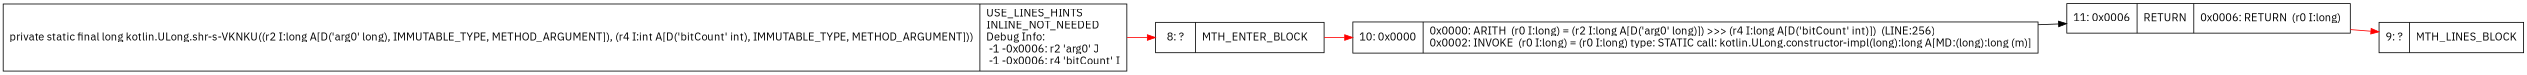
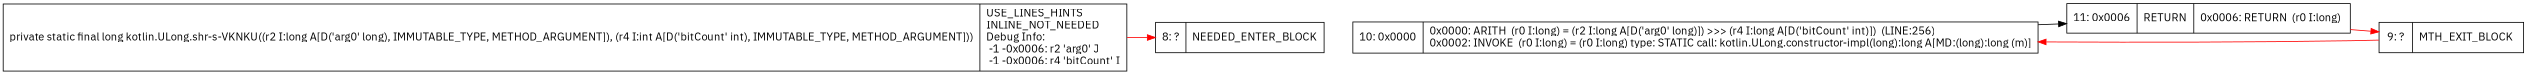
node "8: ?": text "MTH_ENTER_BLOCK" -> "NEEDED_ENTER_BLOCK"
node "9: ?": text "MTH_LINES_BLOCK" -> "MTH_EXIT_BLOCK"
edge "8: ?" -> "10: 0x0000": now "9: ?" -> "10: 0x0000"
